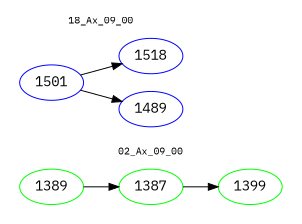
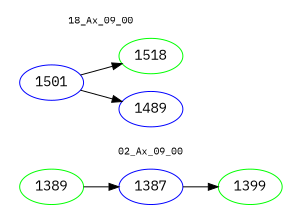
node "1518": color blue -> green
node "1387": color green -> blue
